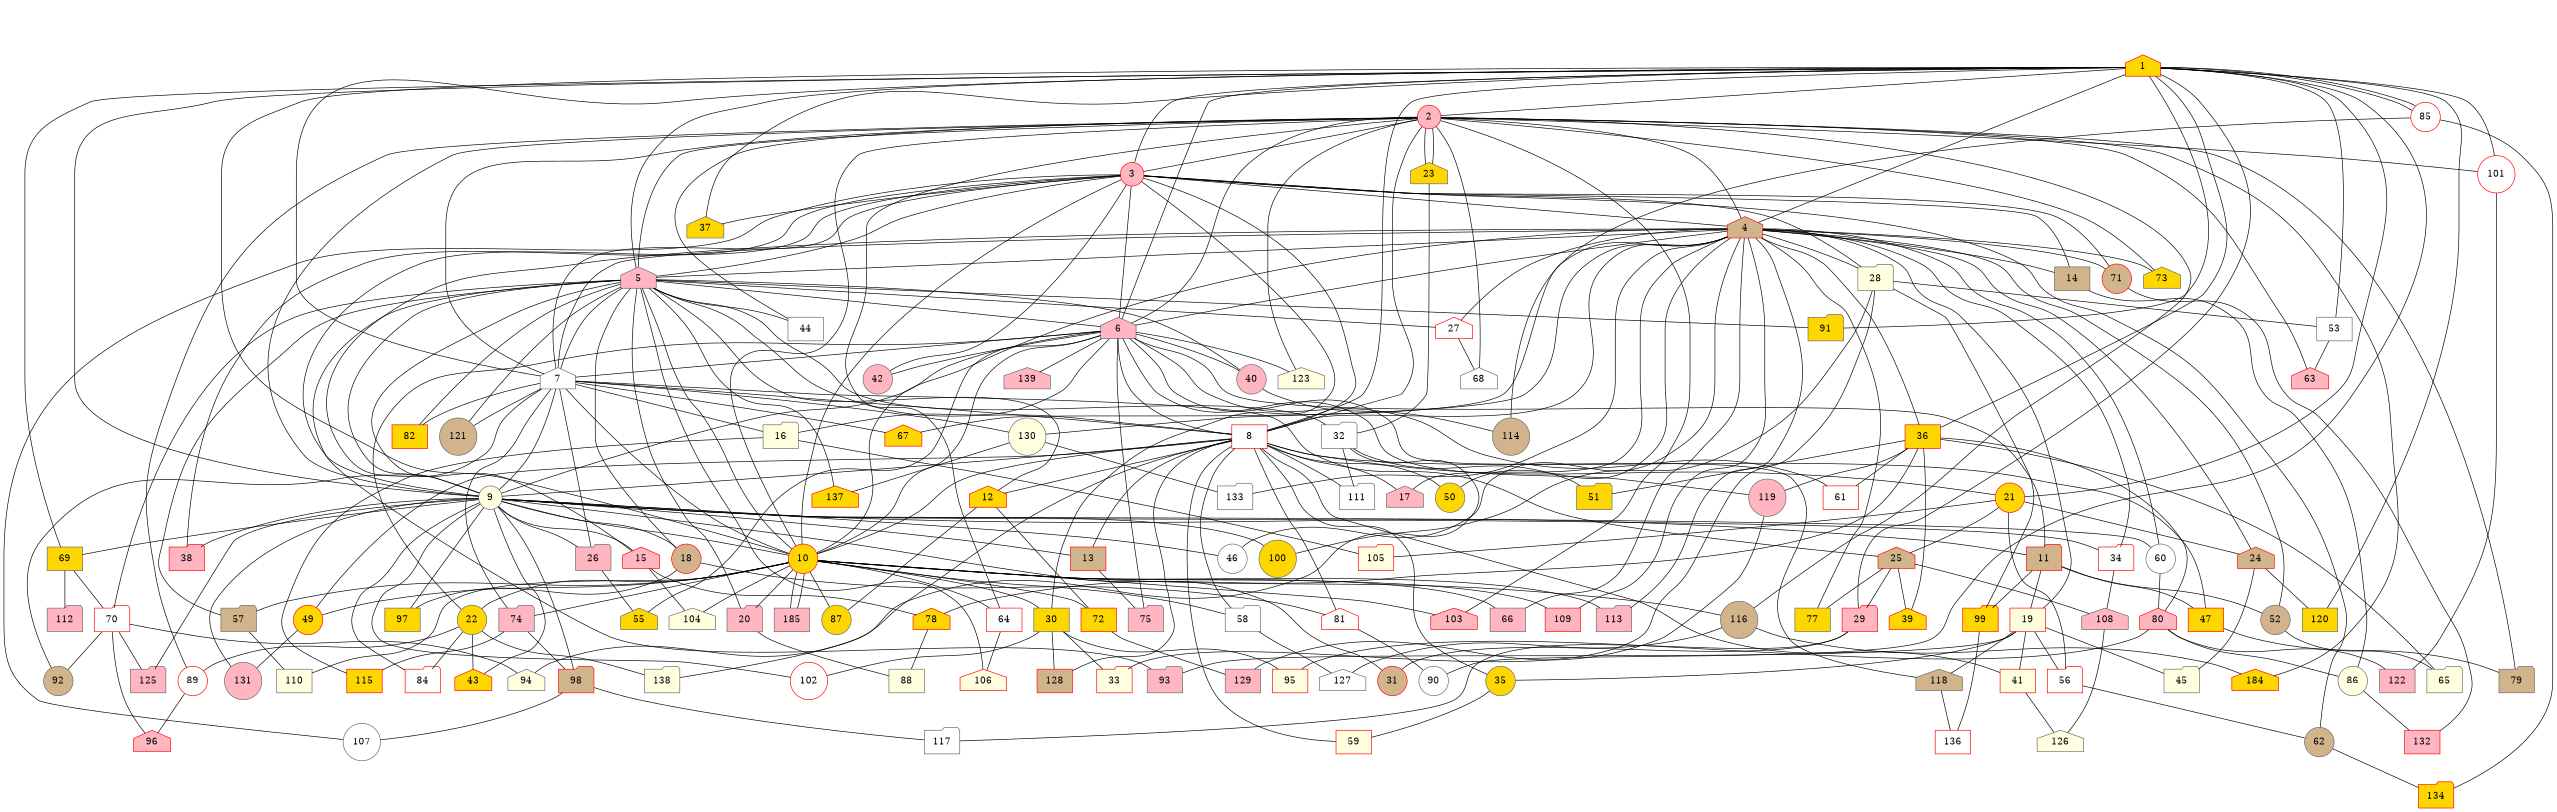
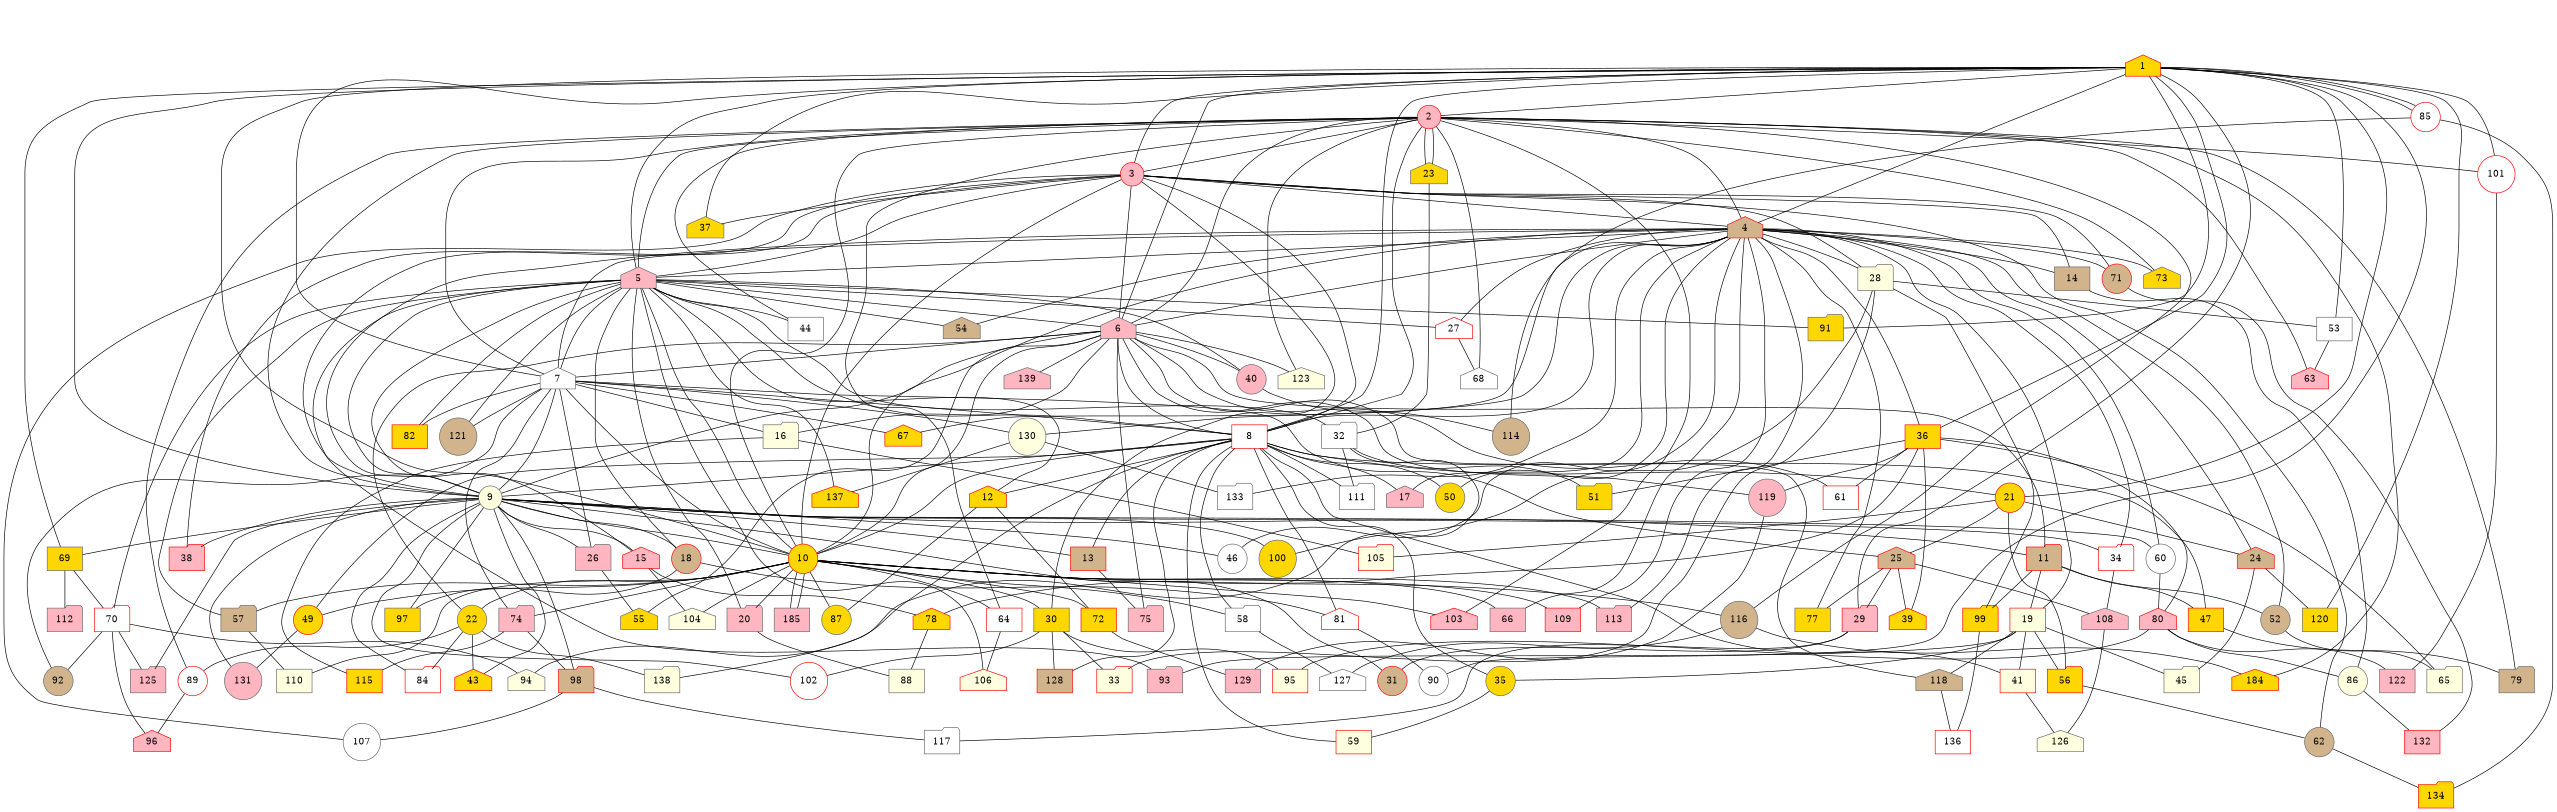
edge "3" -- "7": removed
node "54": added
node "42": removed
node "56": fillcolor white -> gold
